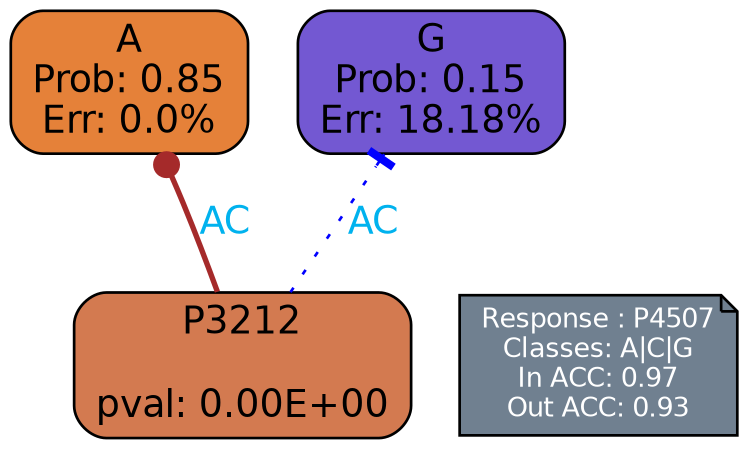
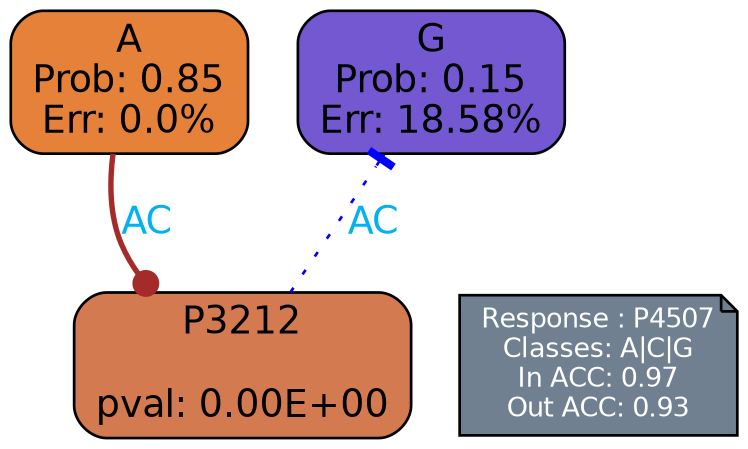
node "G Prob: 0.15 Err: 18.18%": label "G Prob: 0.15 Err: 18.18%" -> "G Prob: 0.15 Err: 18.58%"
edge "P3212 pval: 0.00E+00" -> "A Prob: 0.85 Err: 0.0%": reversed
